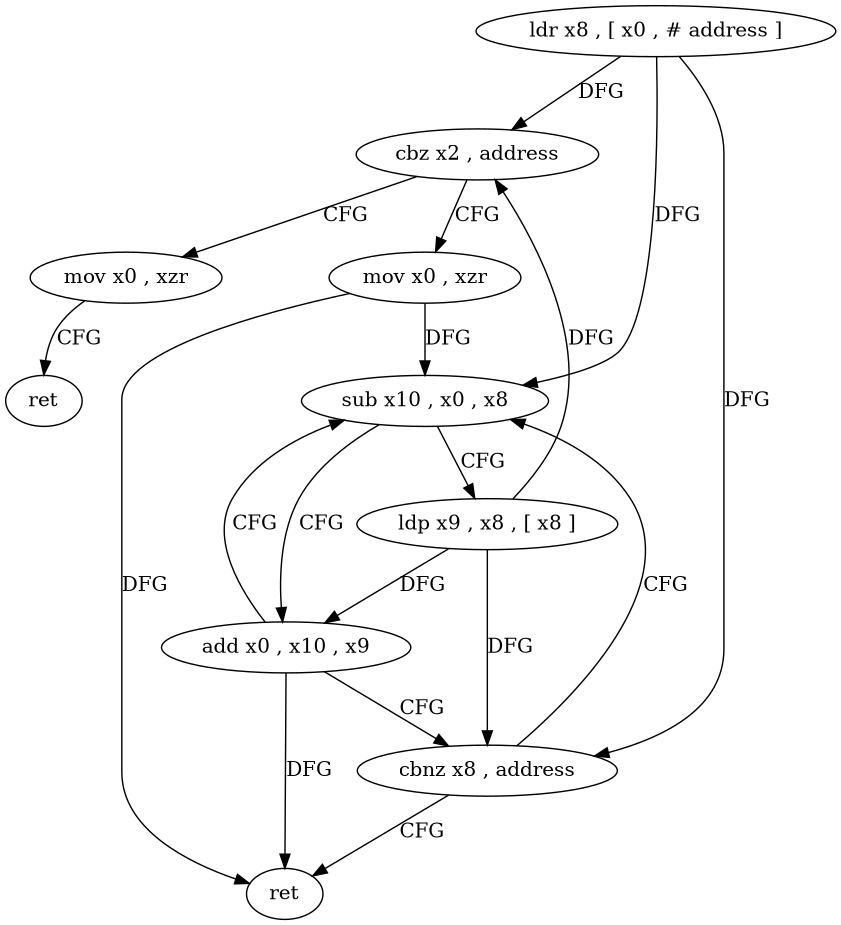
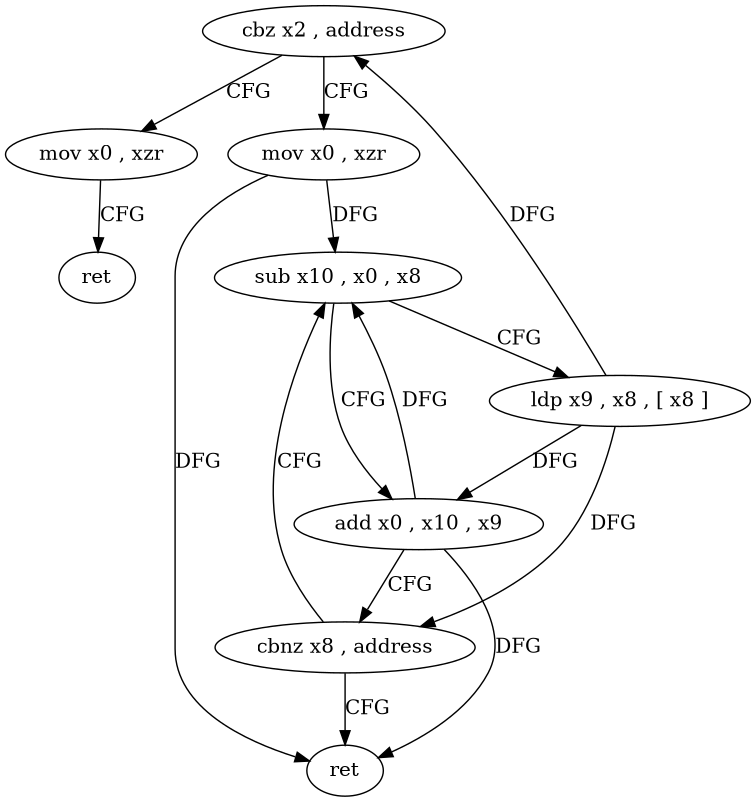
node "ldr x8 , [ x0 , # address ]": removed
edge "add x0 , x10 , x9" -> "sub x10 , x0 , x8": label "CFG" -> "DFG"
